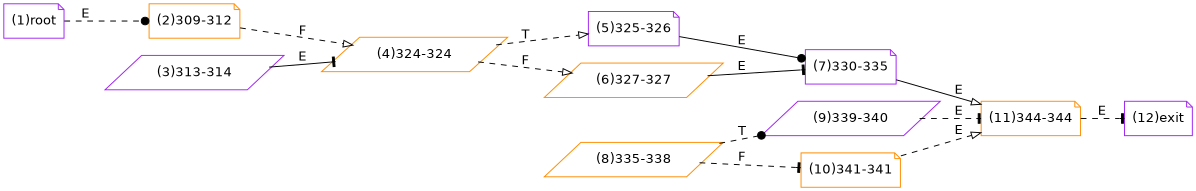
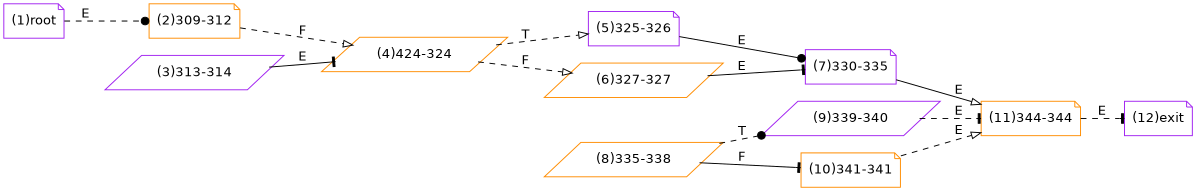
node "(4)324-324": label "(4)324-324" -> "(4)424-324"
edge "(8)335-338" -> "(10)341-341": style dashed -> solid
